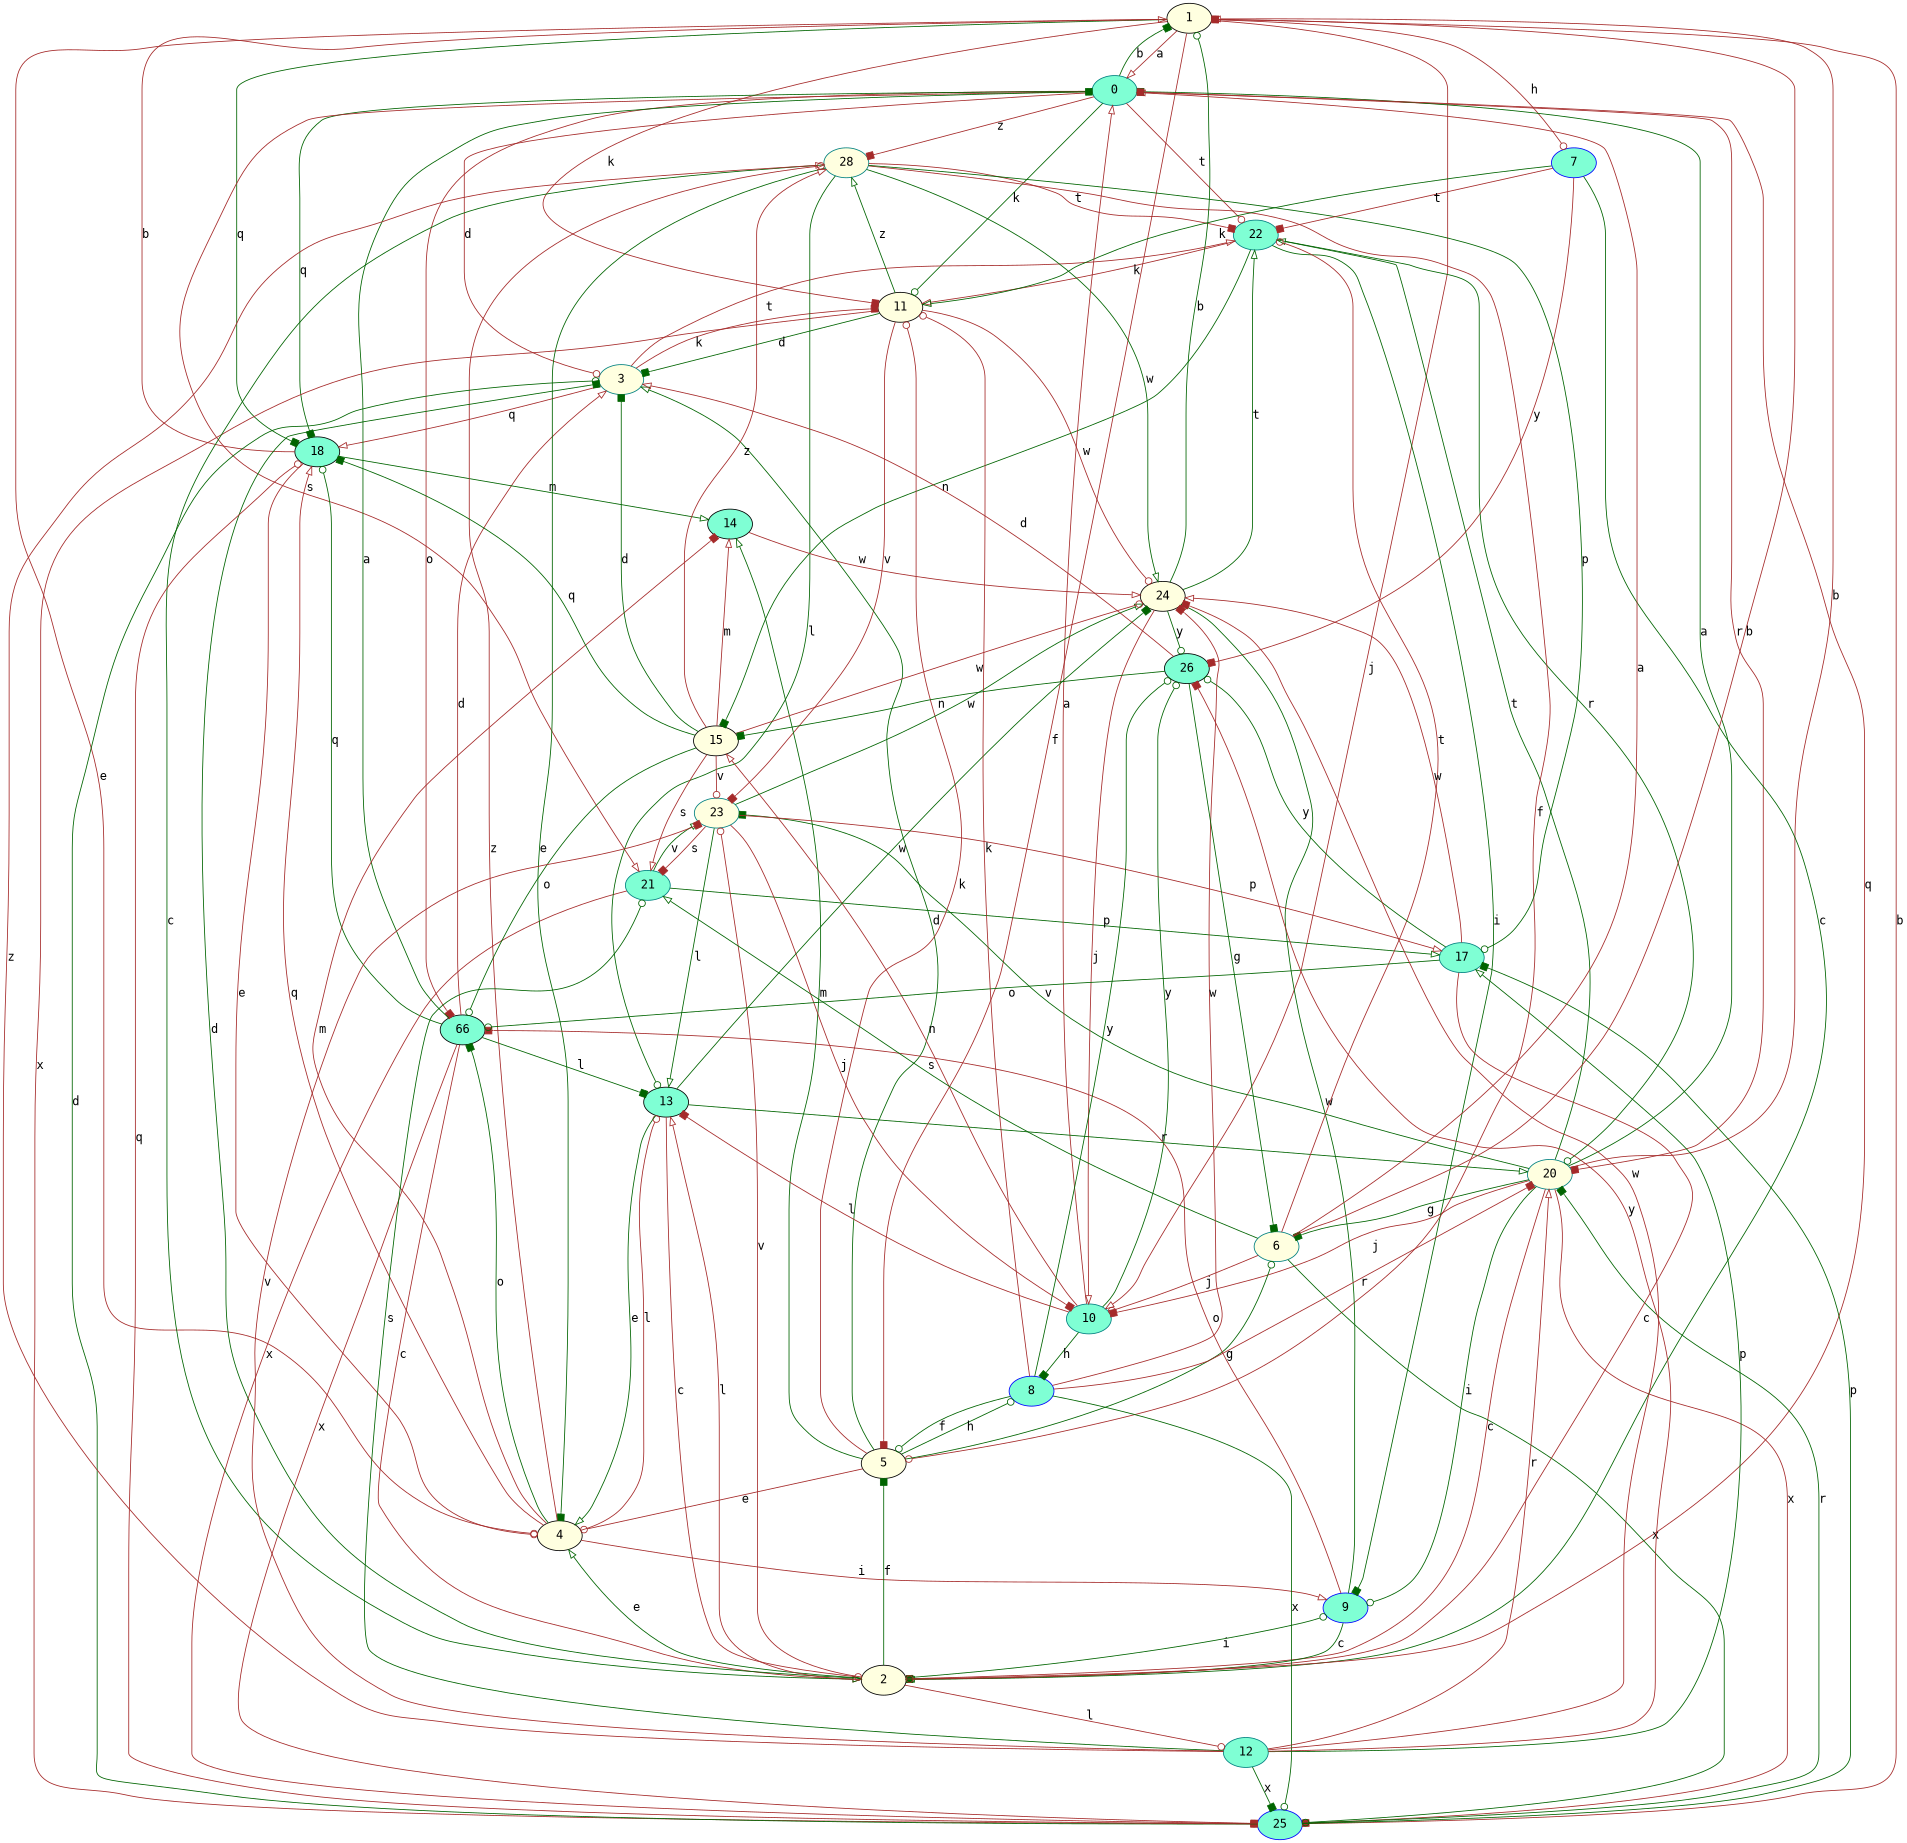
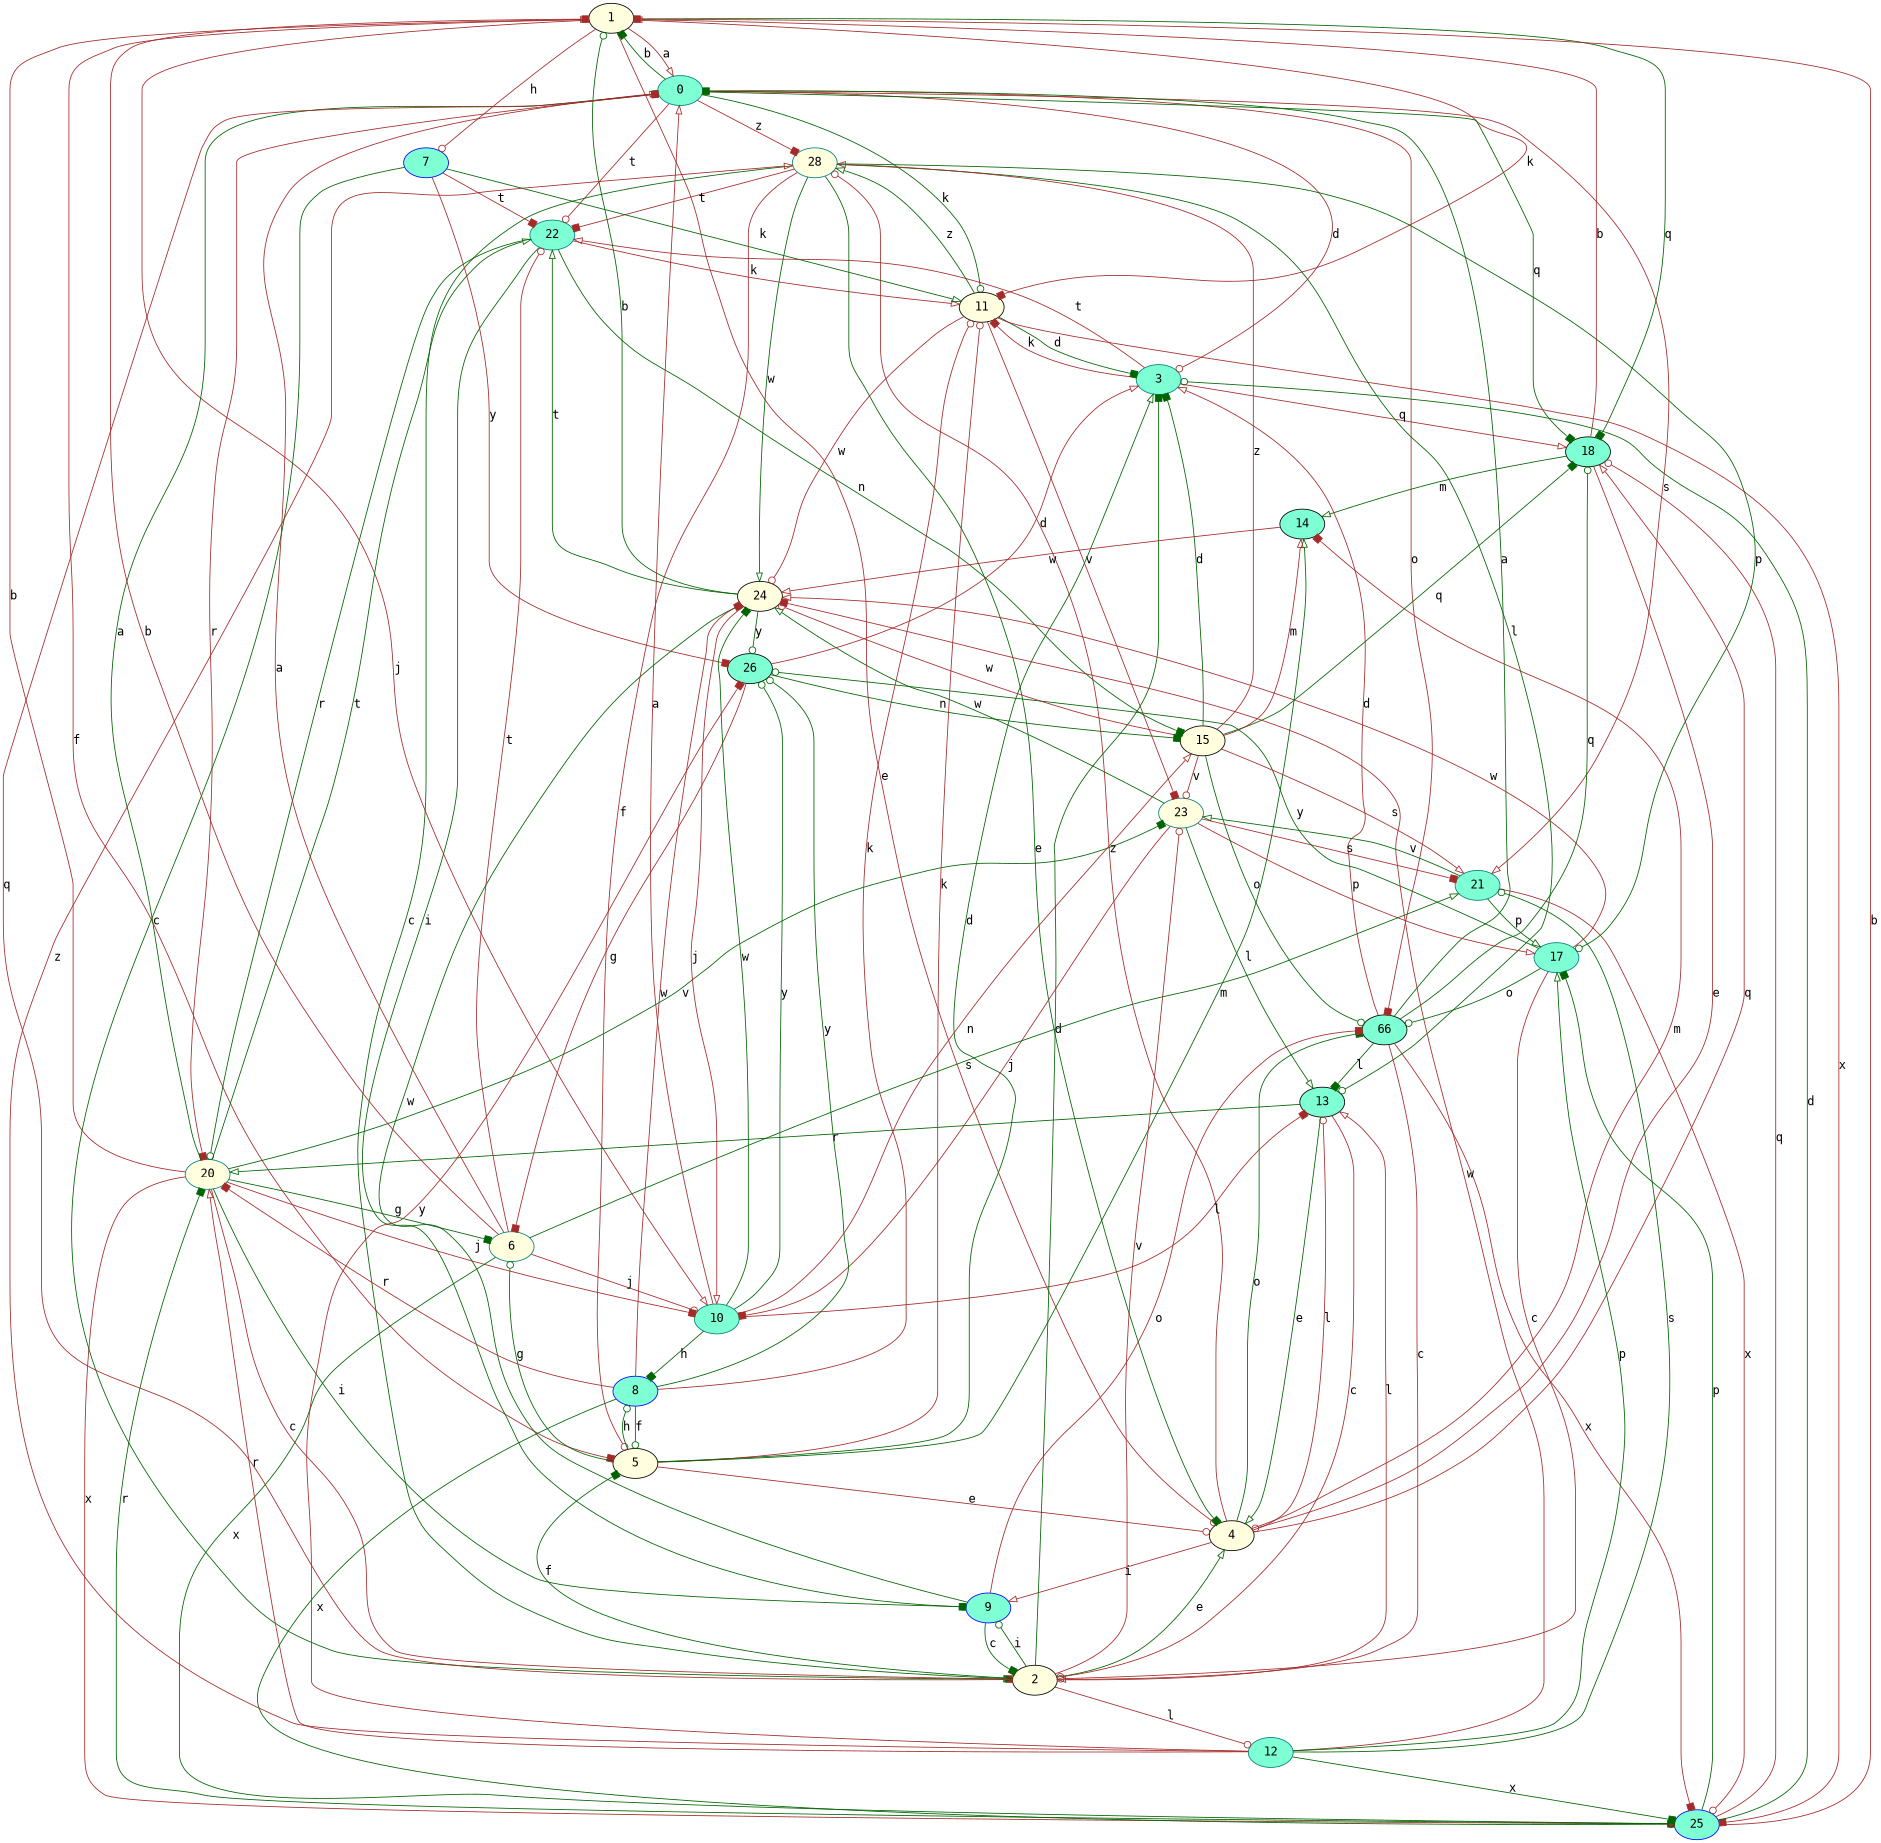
node "3": fillcolor lightyellow -> aquamarine
edge "13" -> "24": now "10" -> "24"
edge "26" -> "6": color darkgreen -> brown
edge "12" -> "23": removed, label "v"
